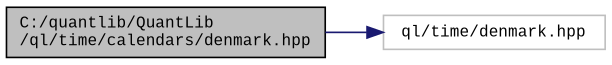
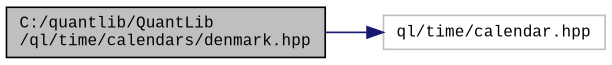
node "ql/time/denmark.hpp": label "ql/time/denmark.hpp" -> "ql/time/calendar.hpp"
